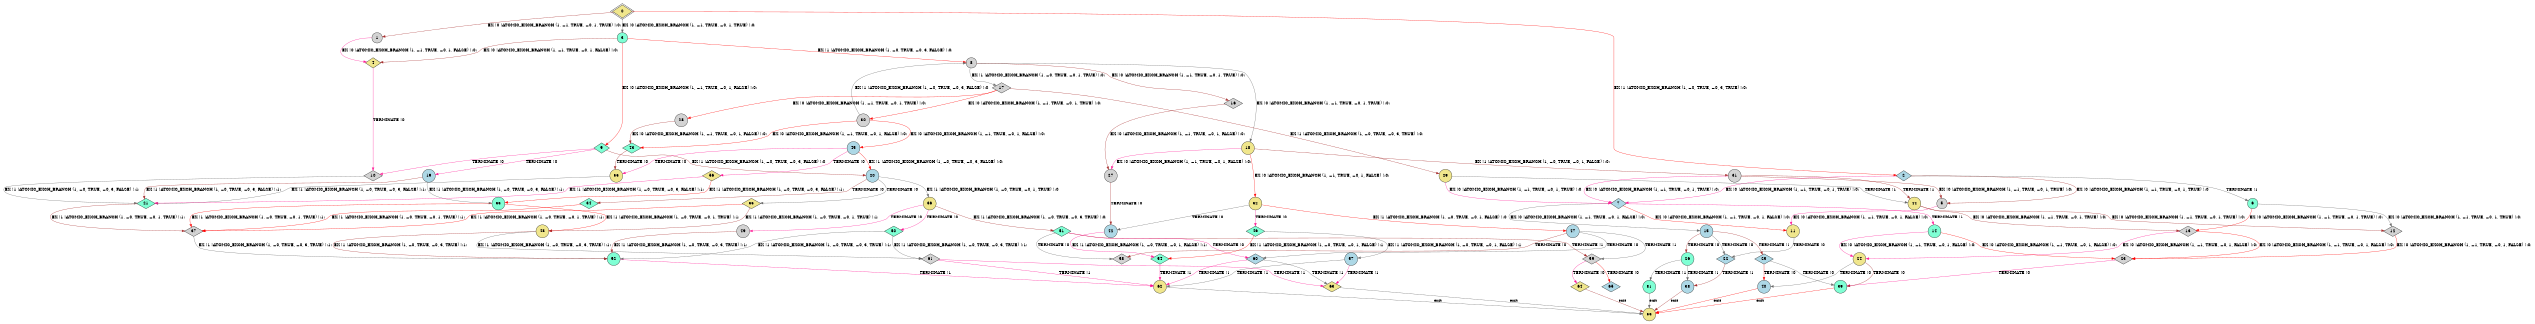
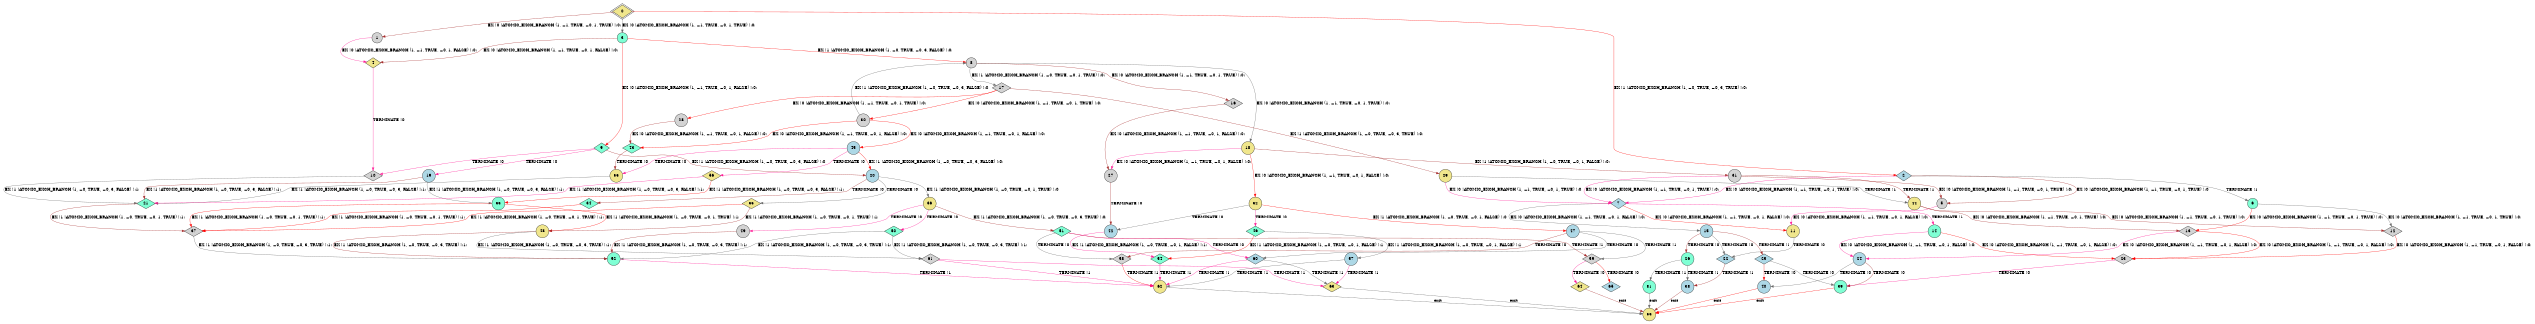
node "24": fillcolor khaki -> lightblue
edge "58" -> "62": added, label "TERMINATE !1"
